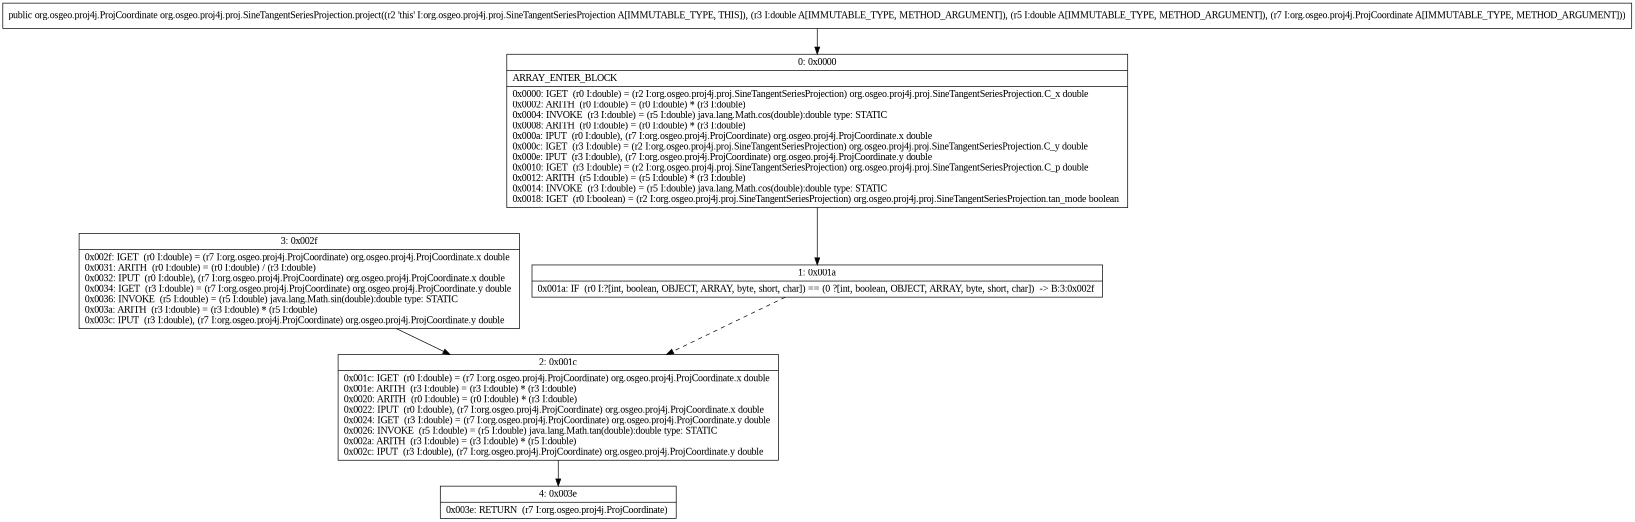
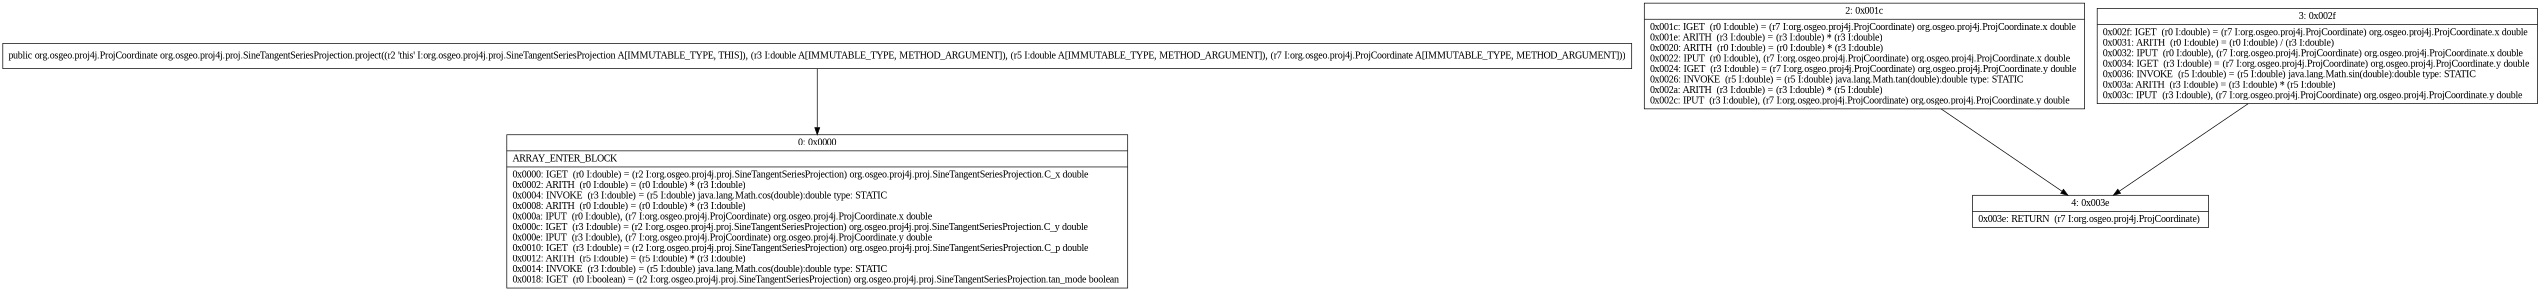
node "1: 0x001a": removed
edge "3: 0x002f" -> "2: 0x001c": now "3: 0x002f" -> "4: 0x003e"
